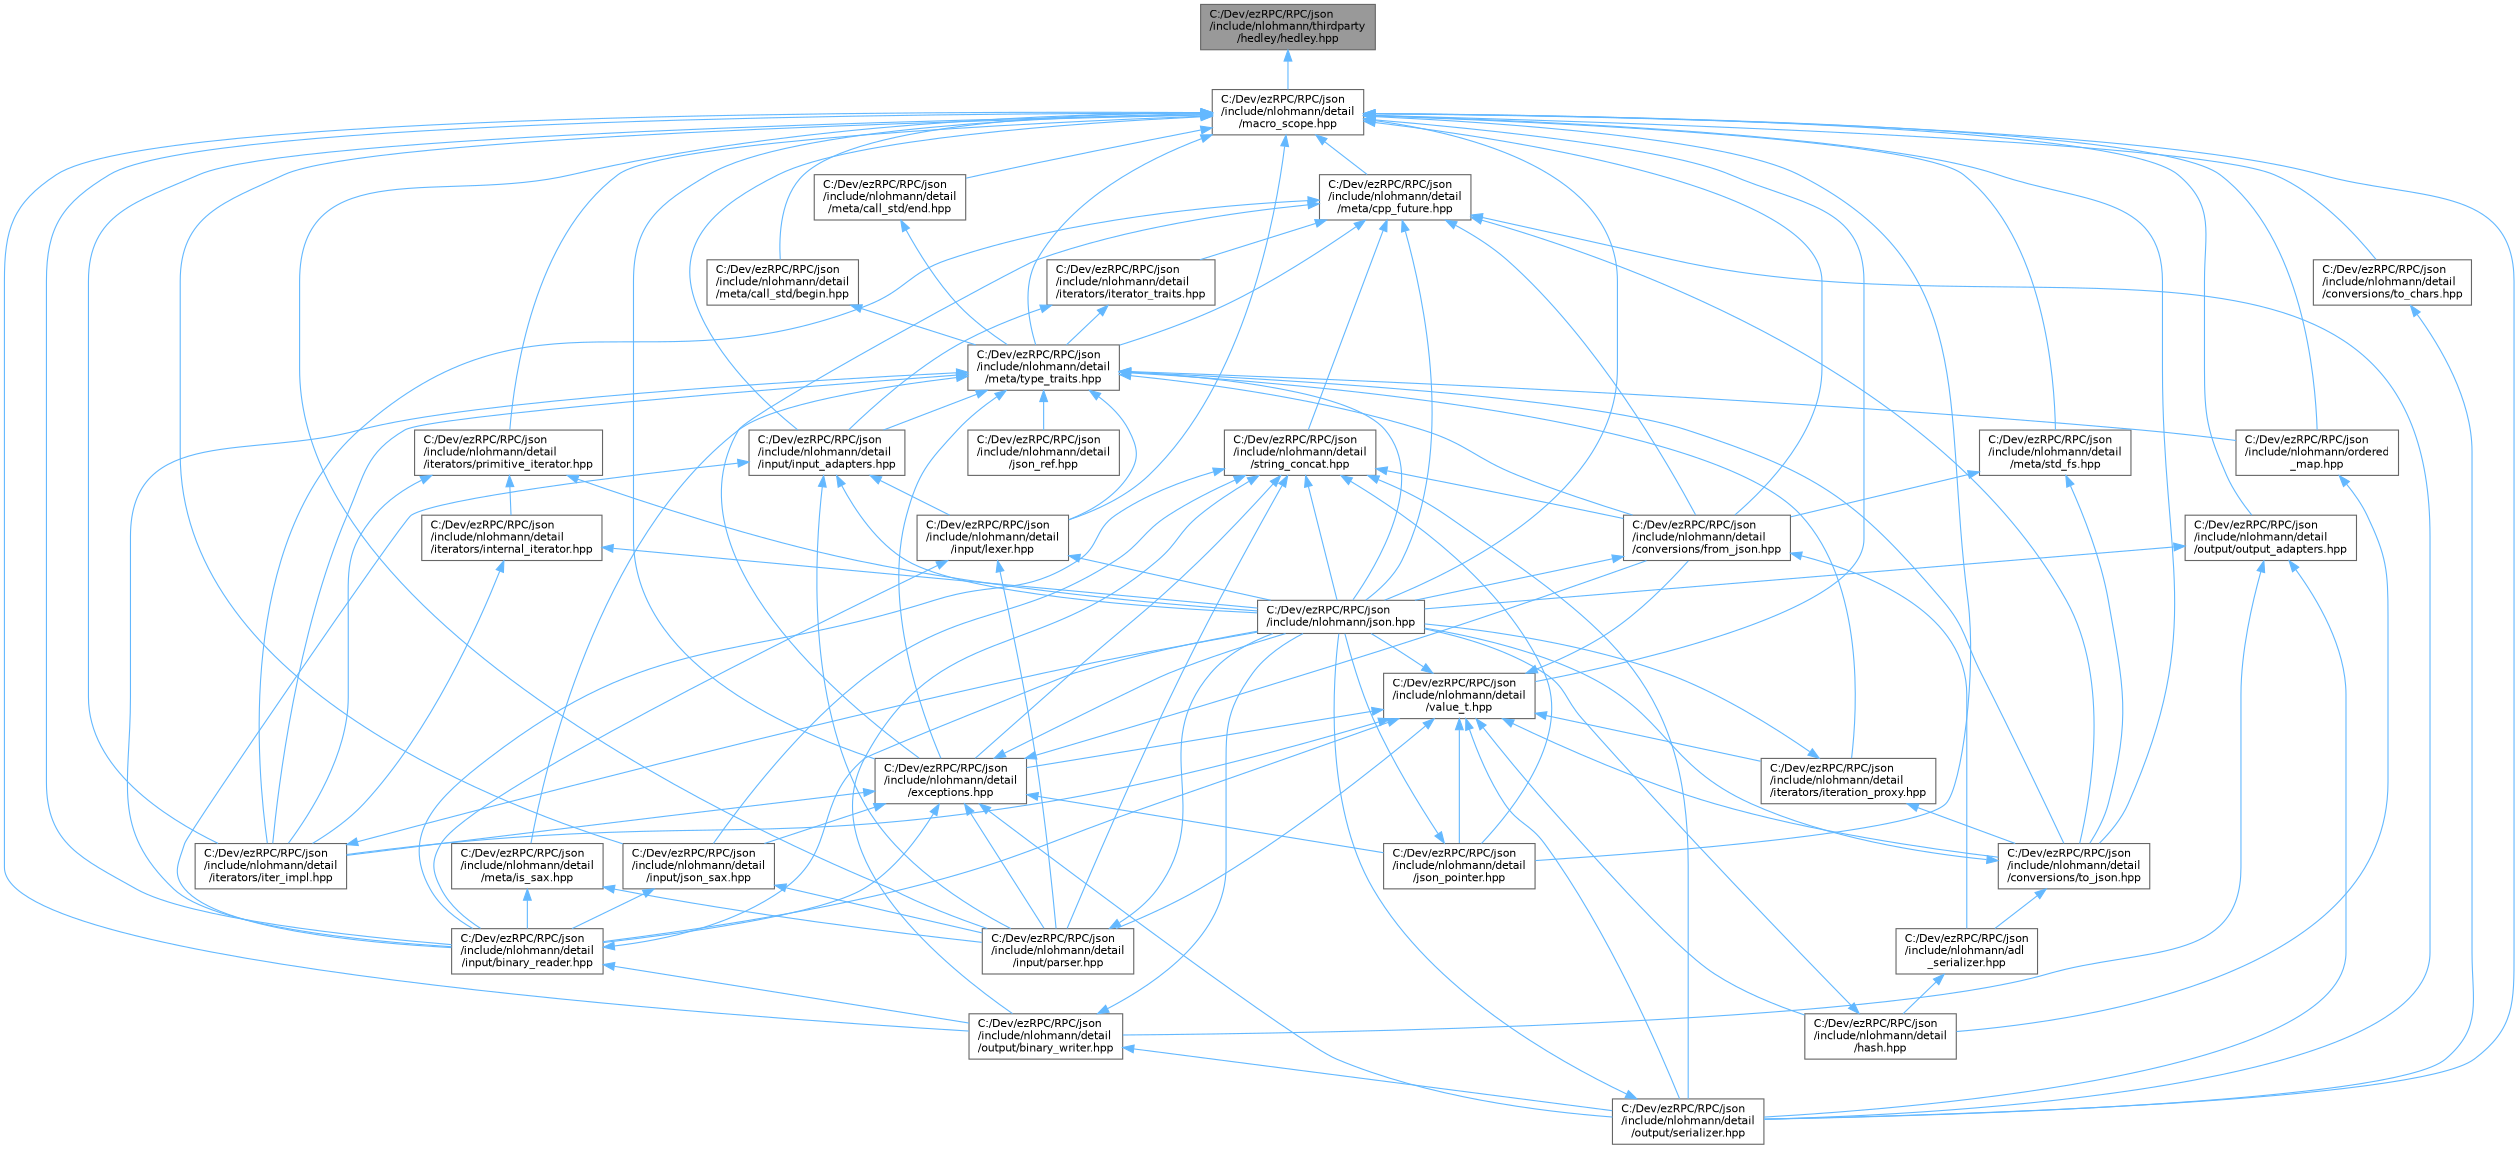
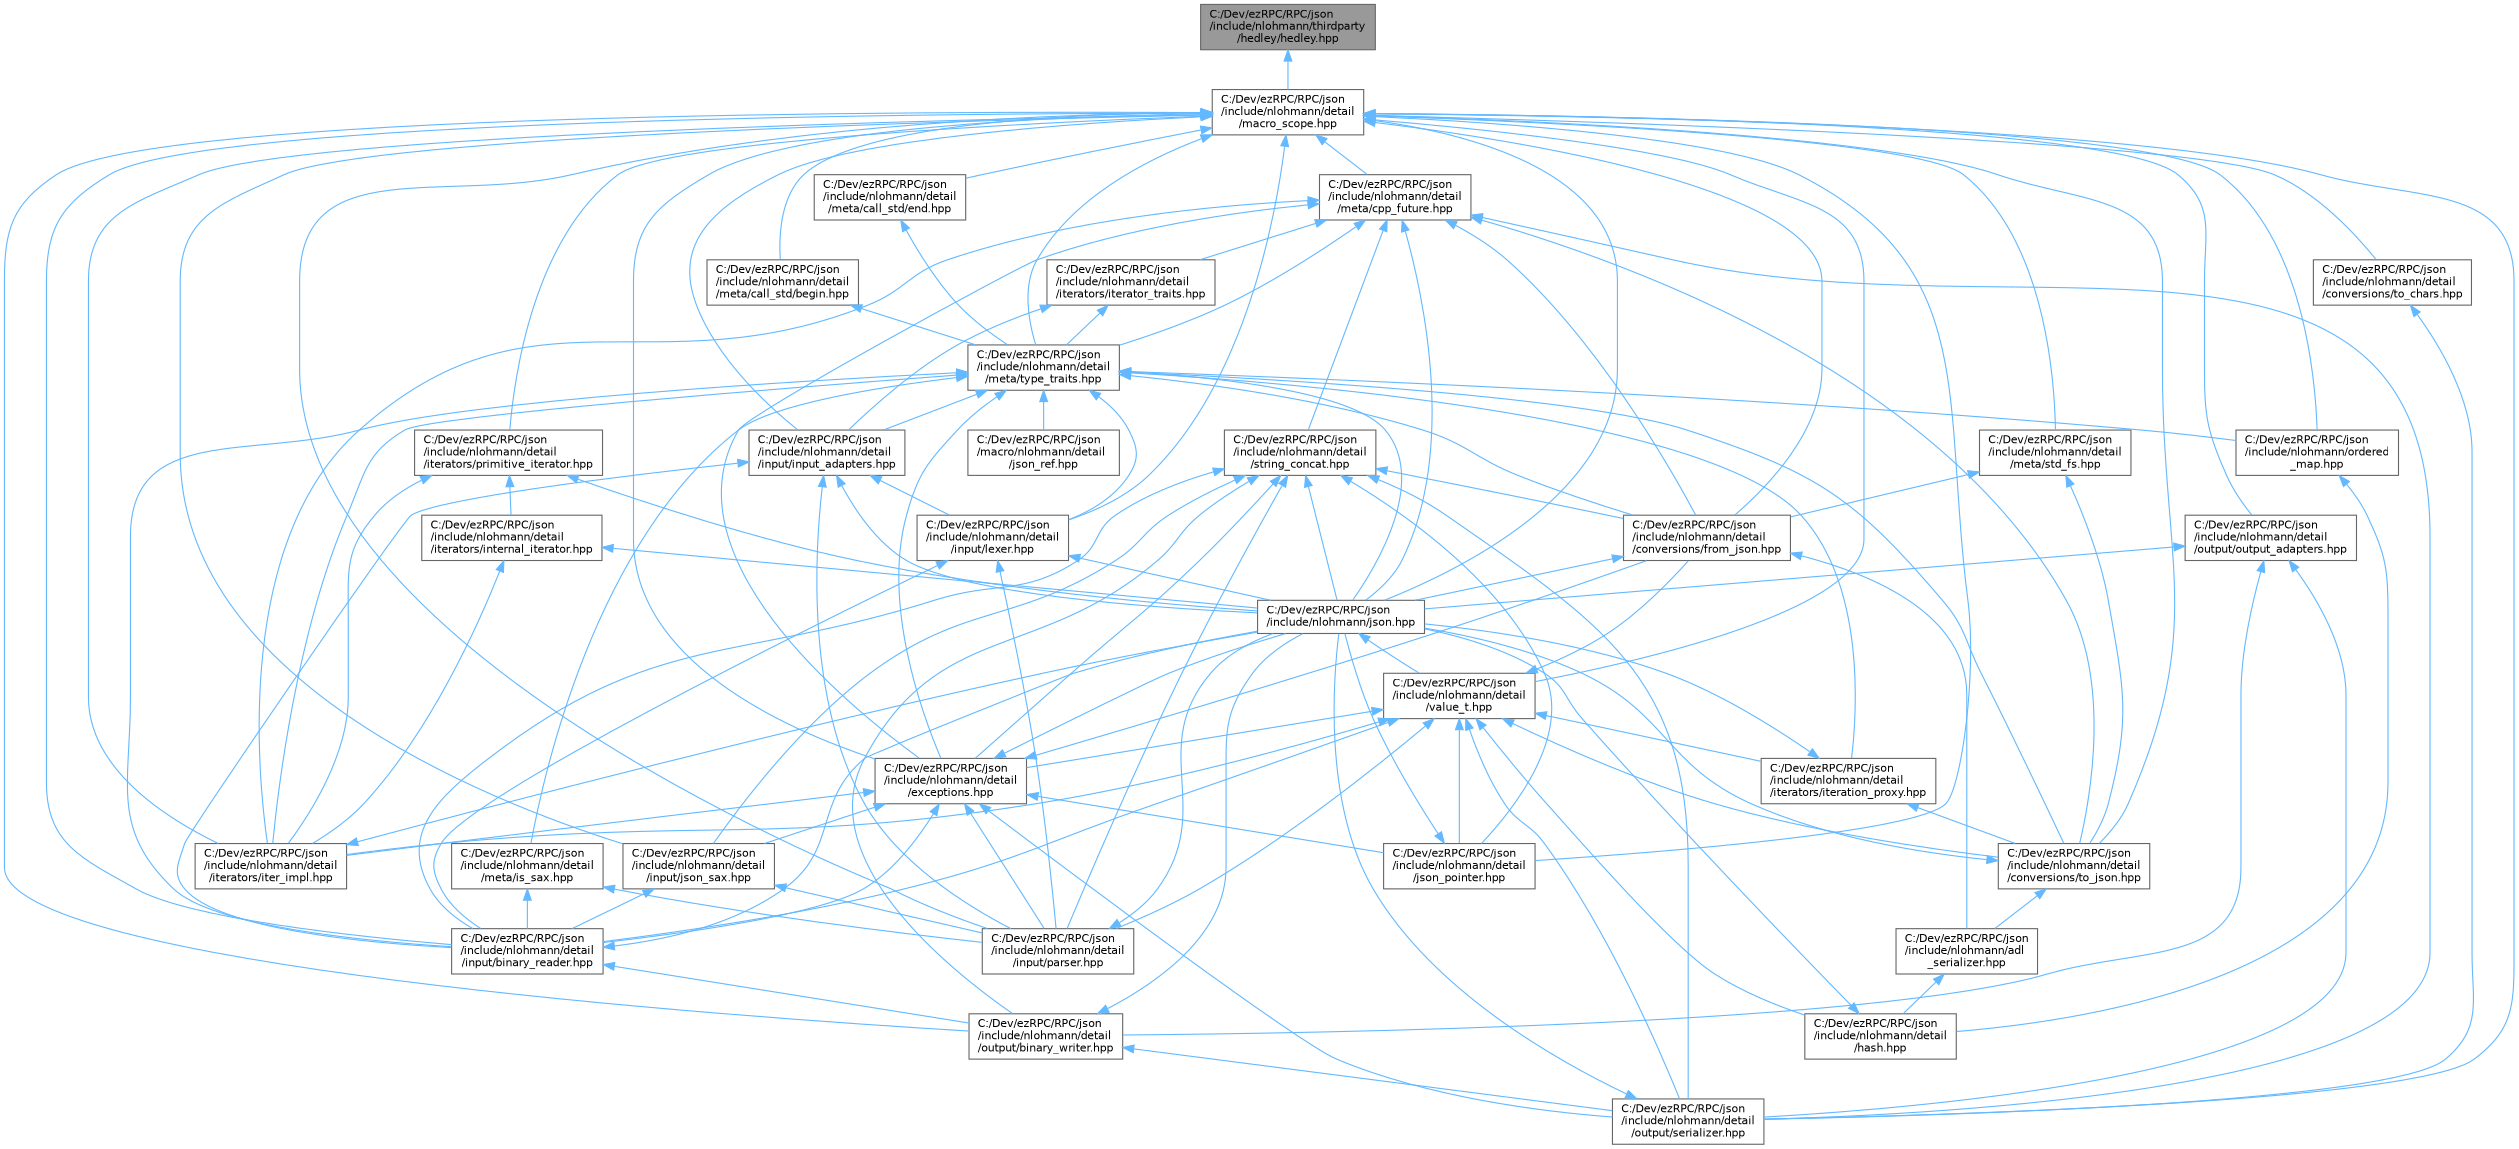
node "C:/Dev/ezRPC/RPC/json /include/nlohmann/detail /json_ref.hpp": label "C:/Dev/ezRPC/RPC/json /include/nlohmann/detail /json_ref.hpp" -> "C:/Dev/ezRPC/RPC/json /macro/nlohmann/detail /json_ref.hpp"
edge "C:/Dev/ezRPC/RPC/json /include/nlohmann/json.hpp" -> "C:/Dev/ezRPC/RPC/json /include/nlohmann/detail /value_t.hpp": reversed
